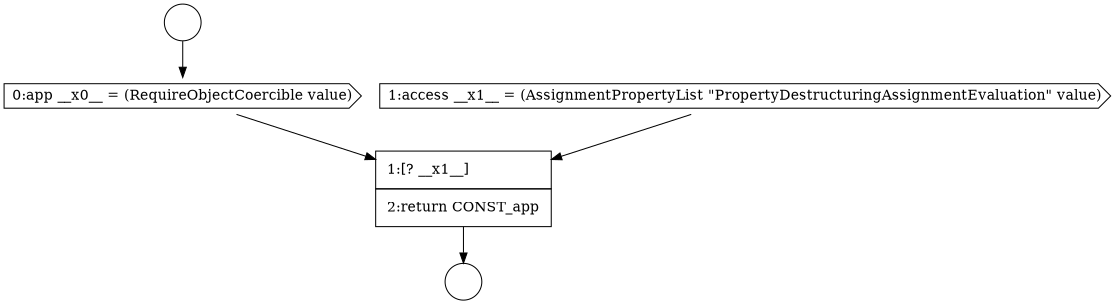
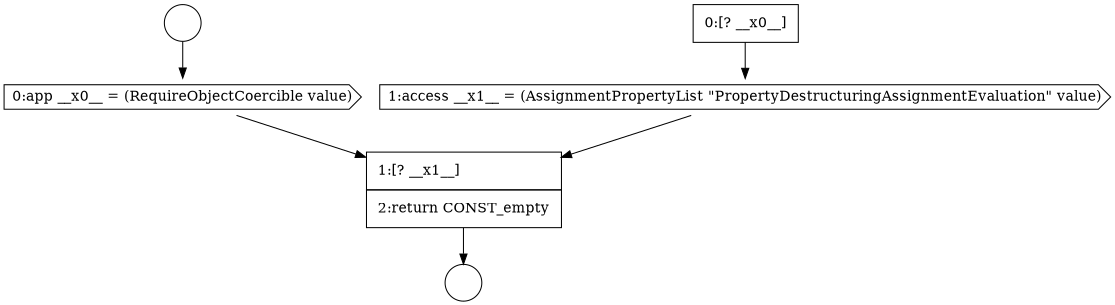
node "0:[? __x0__]": added
node "1:[? __x1__]": text "2:return CONST_app" -> "2:return CONST_empty"
